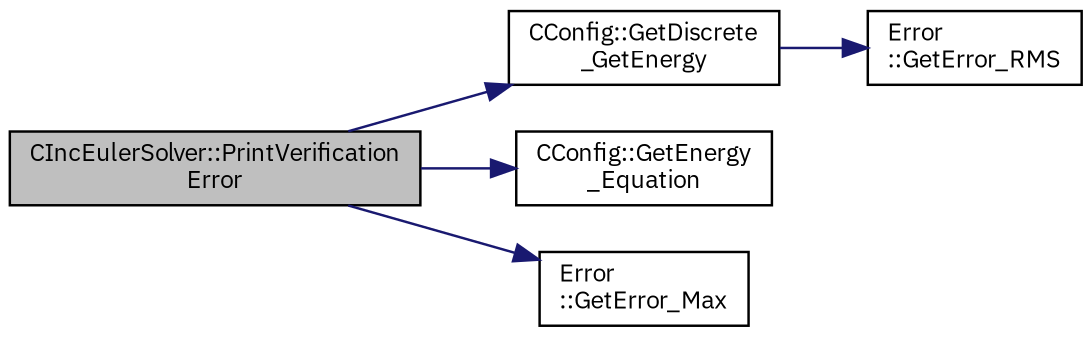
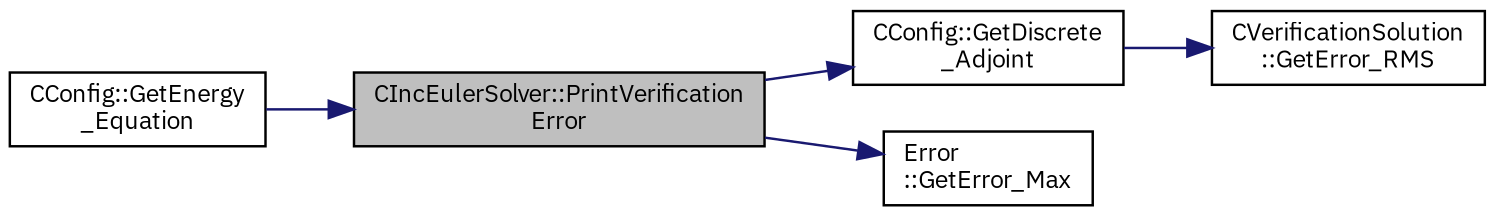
node "CConfig::GetDiscrete _GetEnergy": label "CConfig::GetDiscrete _GetEnergy" -> "CConfig::GetDiscrete _Adjoint"
node "Error ::GetError_RMS": label "Error ::GetError_RMS" -> "CVerificationSolution ::GetError_RMS"
edge "CIncEulerSolver::PrintVerification Error" -> "CConfig::GetEnergy _Equation": reversed
